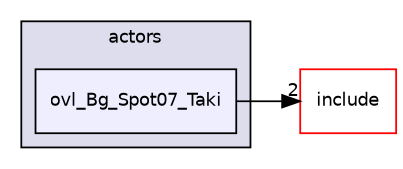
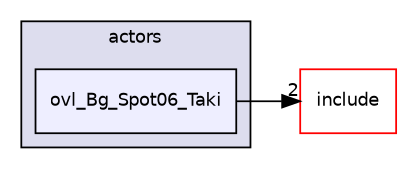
node "ovl_Bg_Spot07_Taki": label "ovl_Bg_Spot07_Taki" -> "ovl_Bg_Spot06_Taki"
